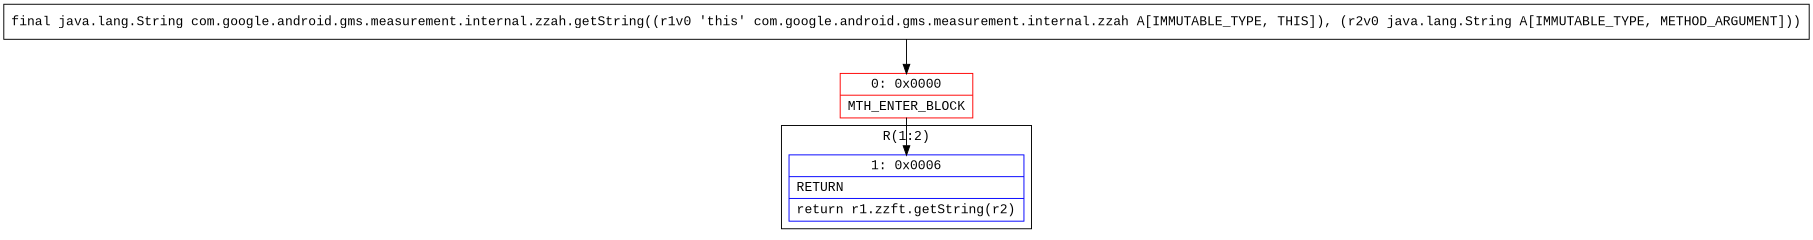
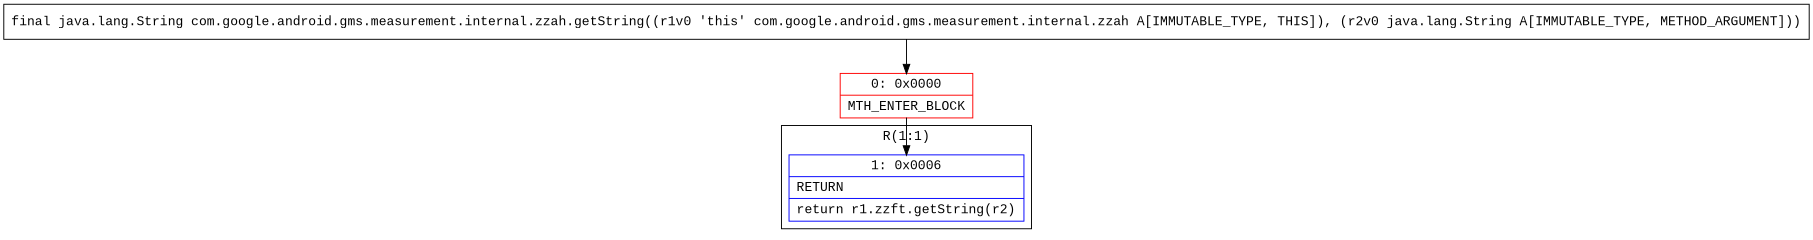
cluster "R(1:2)": label "R(1:2)" -> "R(1:1)"
